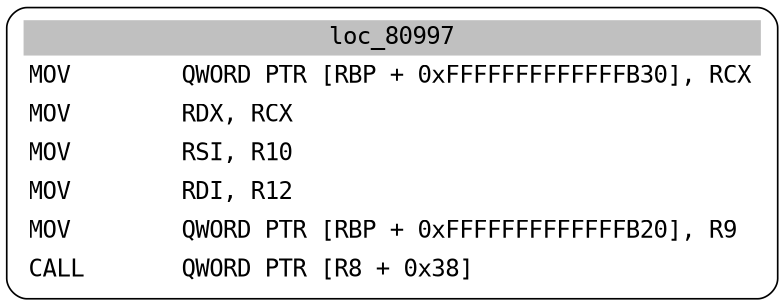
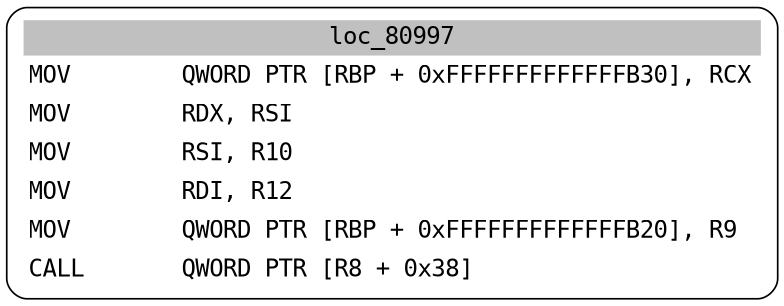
node "loc_80997": text "MOV        RDX, RCX" -> "MOV        RDX, RSI"
